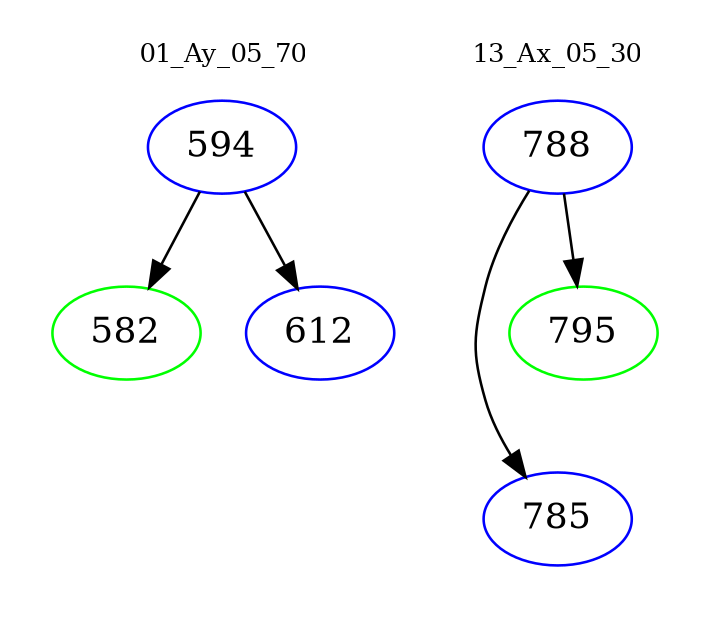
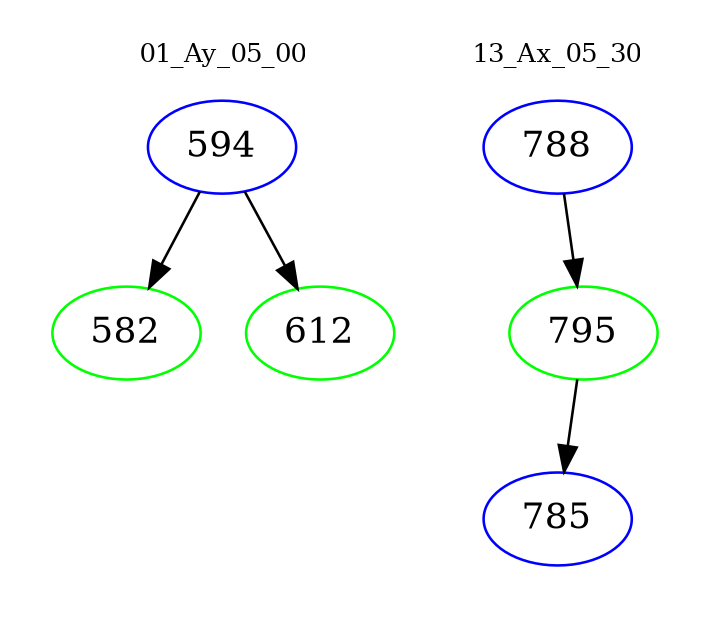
cluster "01_Ay_05_70": label "01_Ay_05_70" -> "01_Ay_05_00"
edge "788" -> "785": now "795" -> "785"
node "612": color blue -> green
